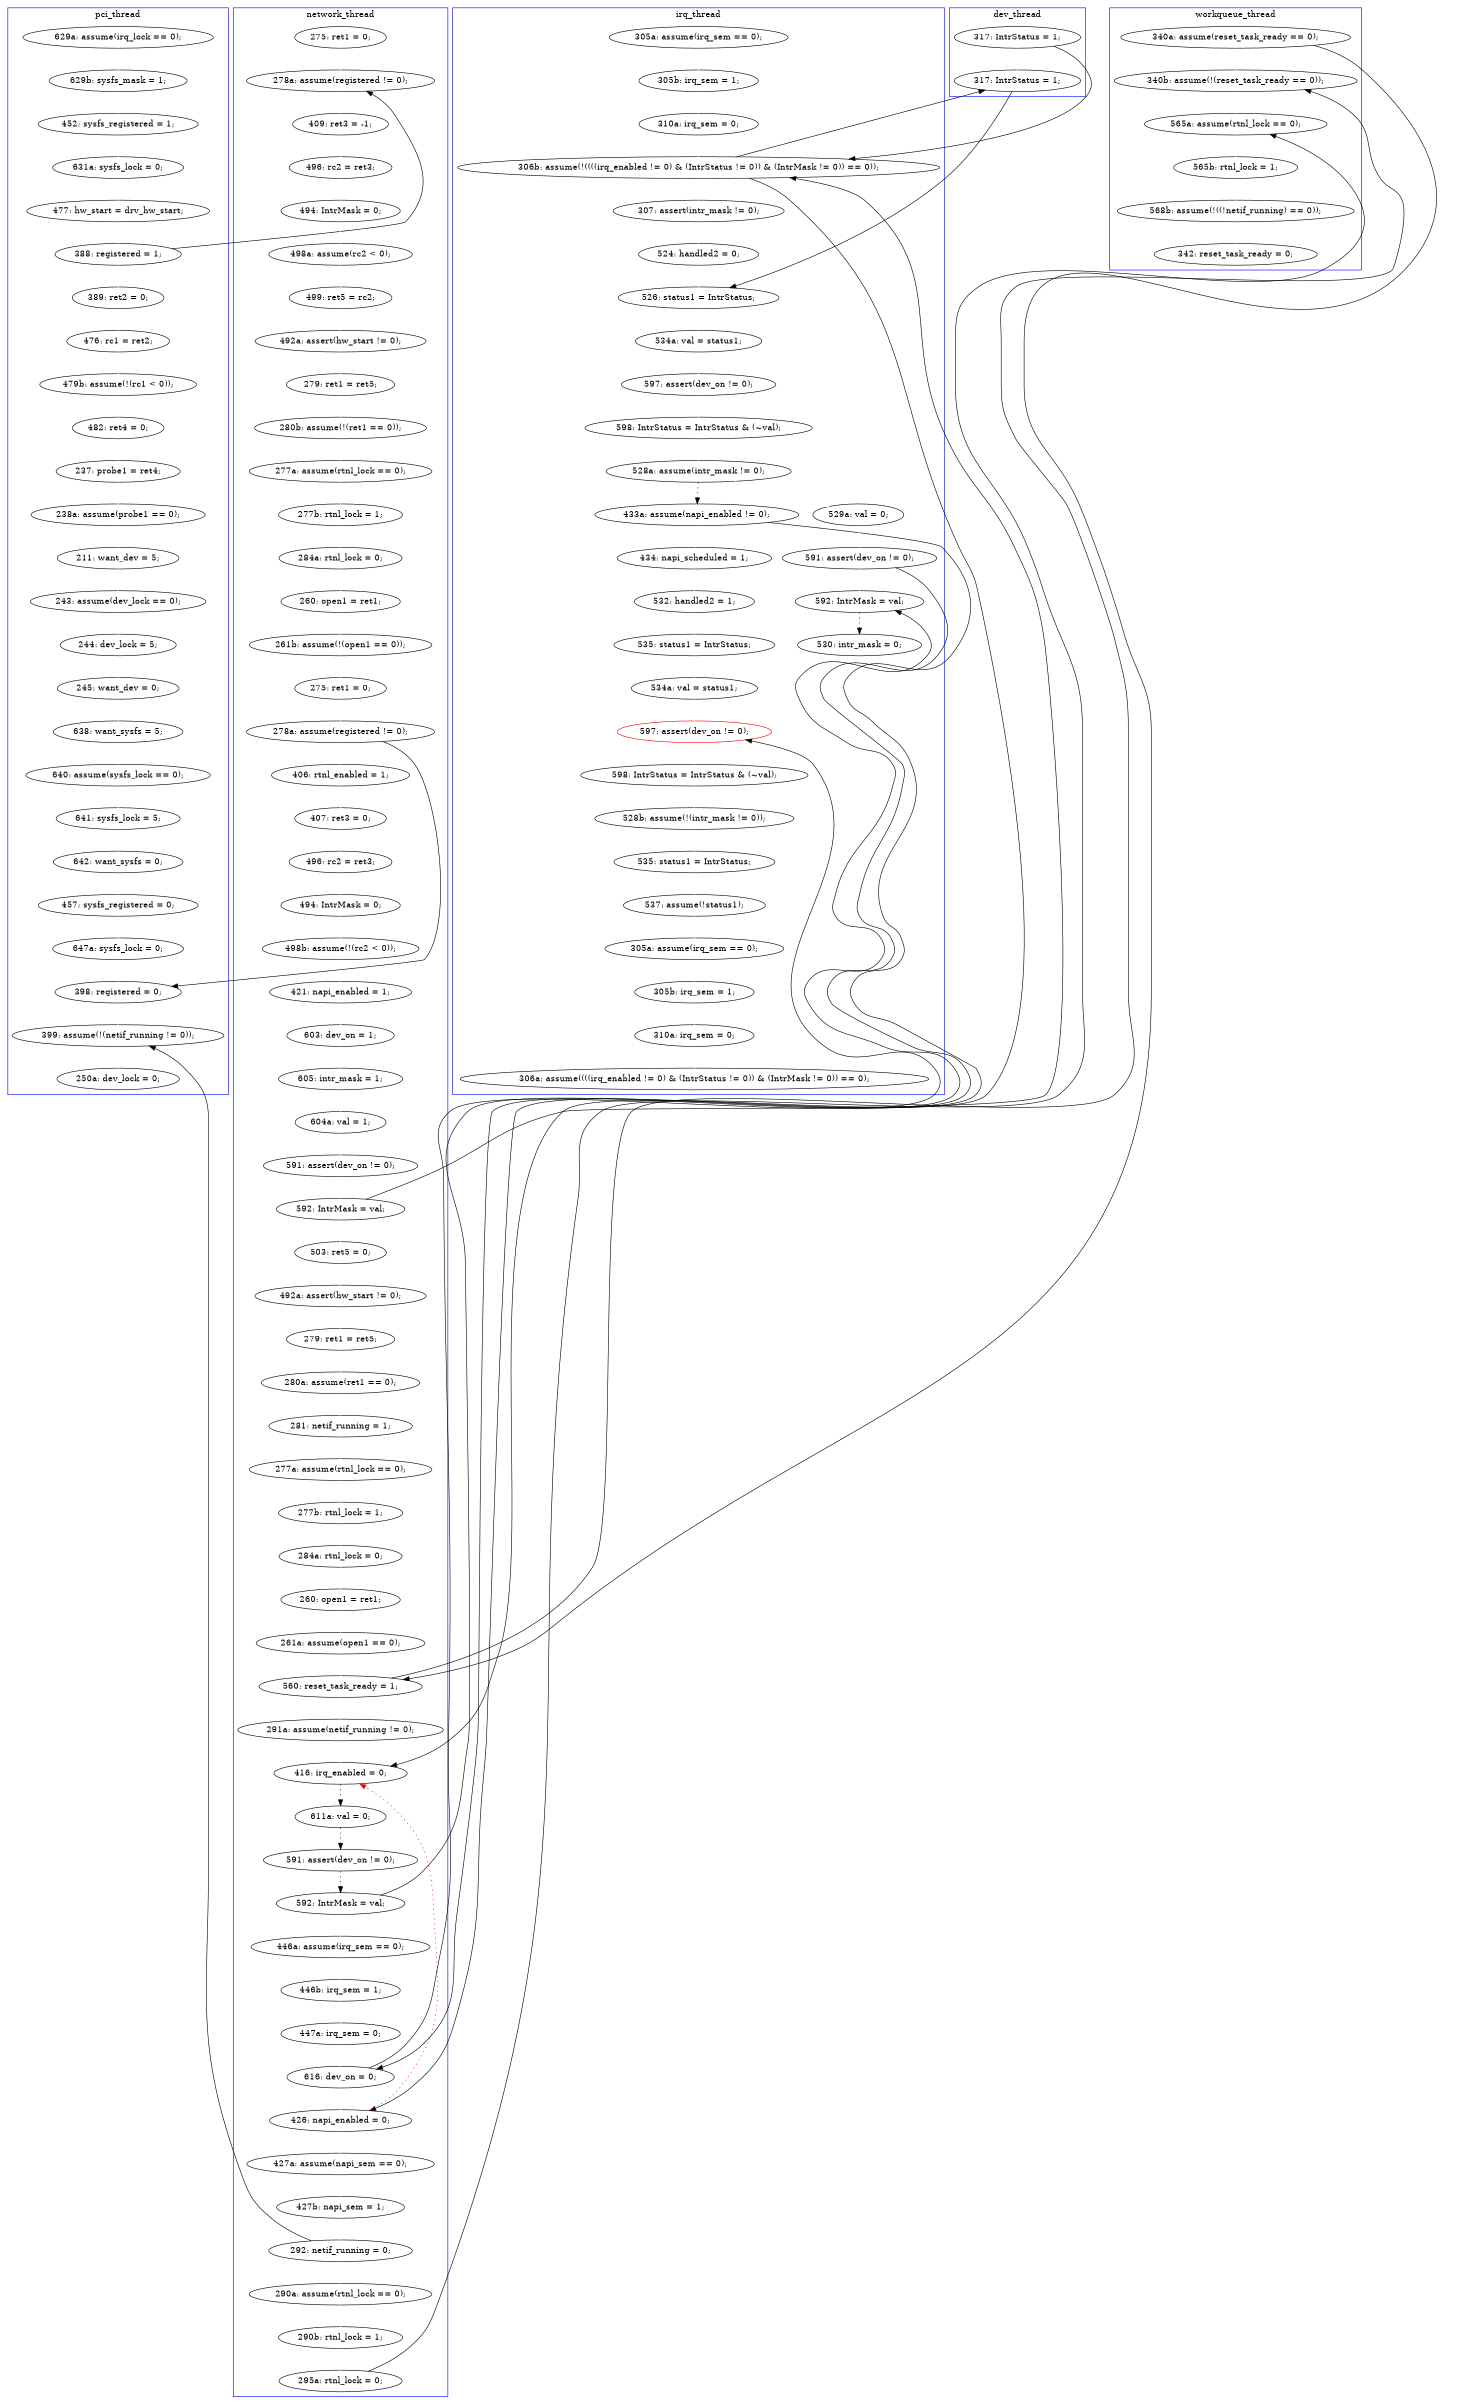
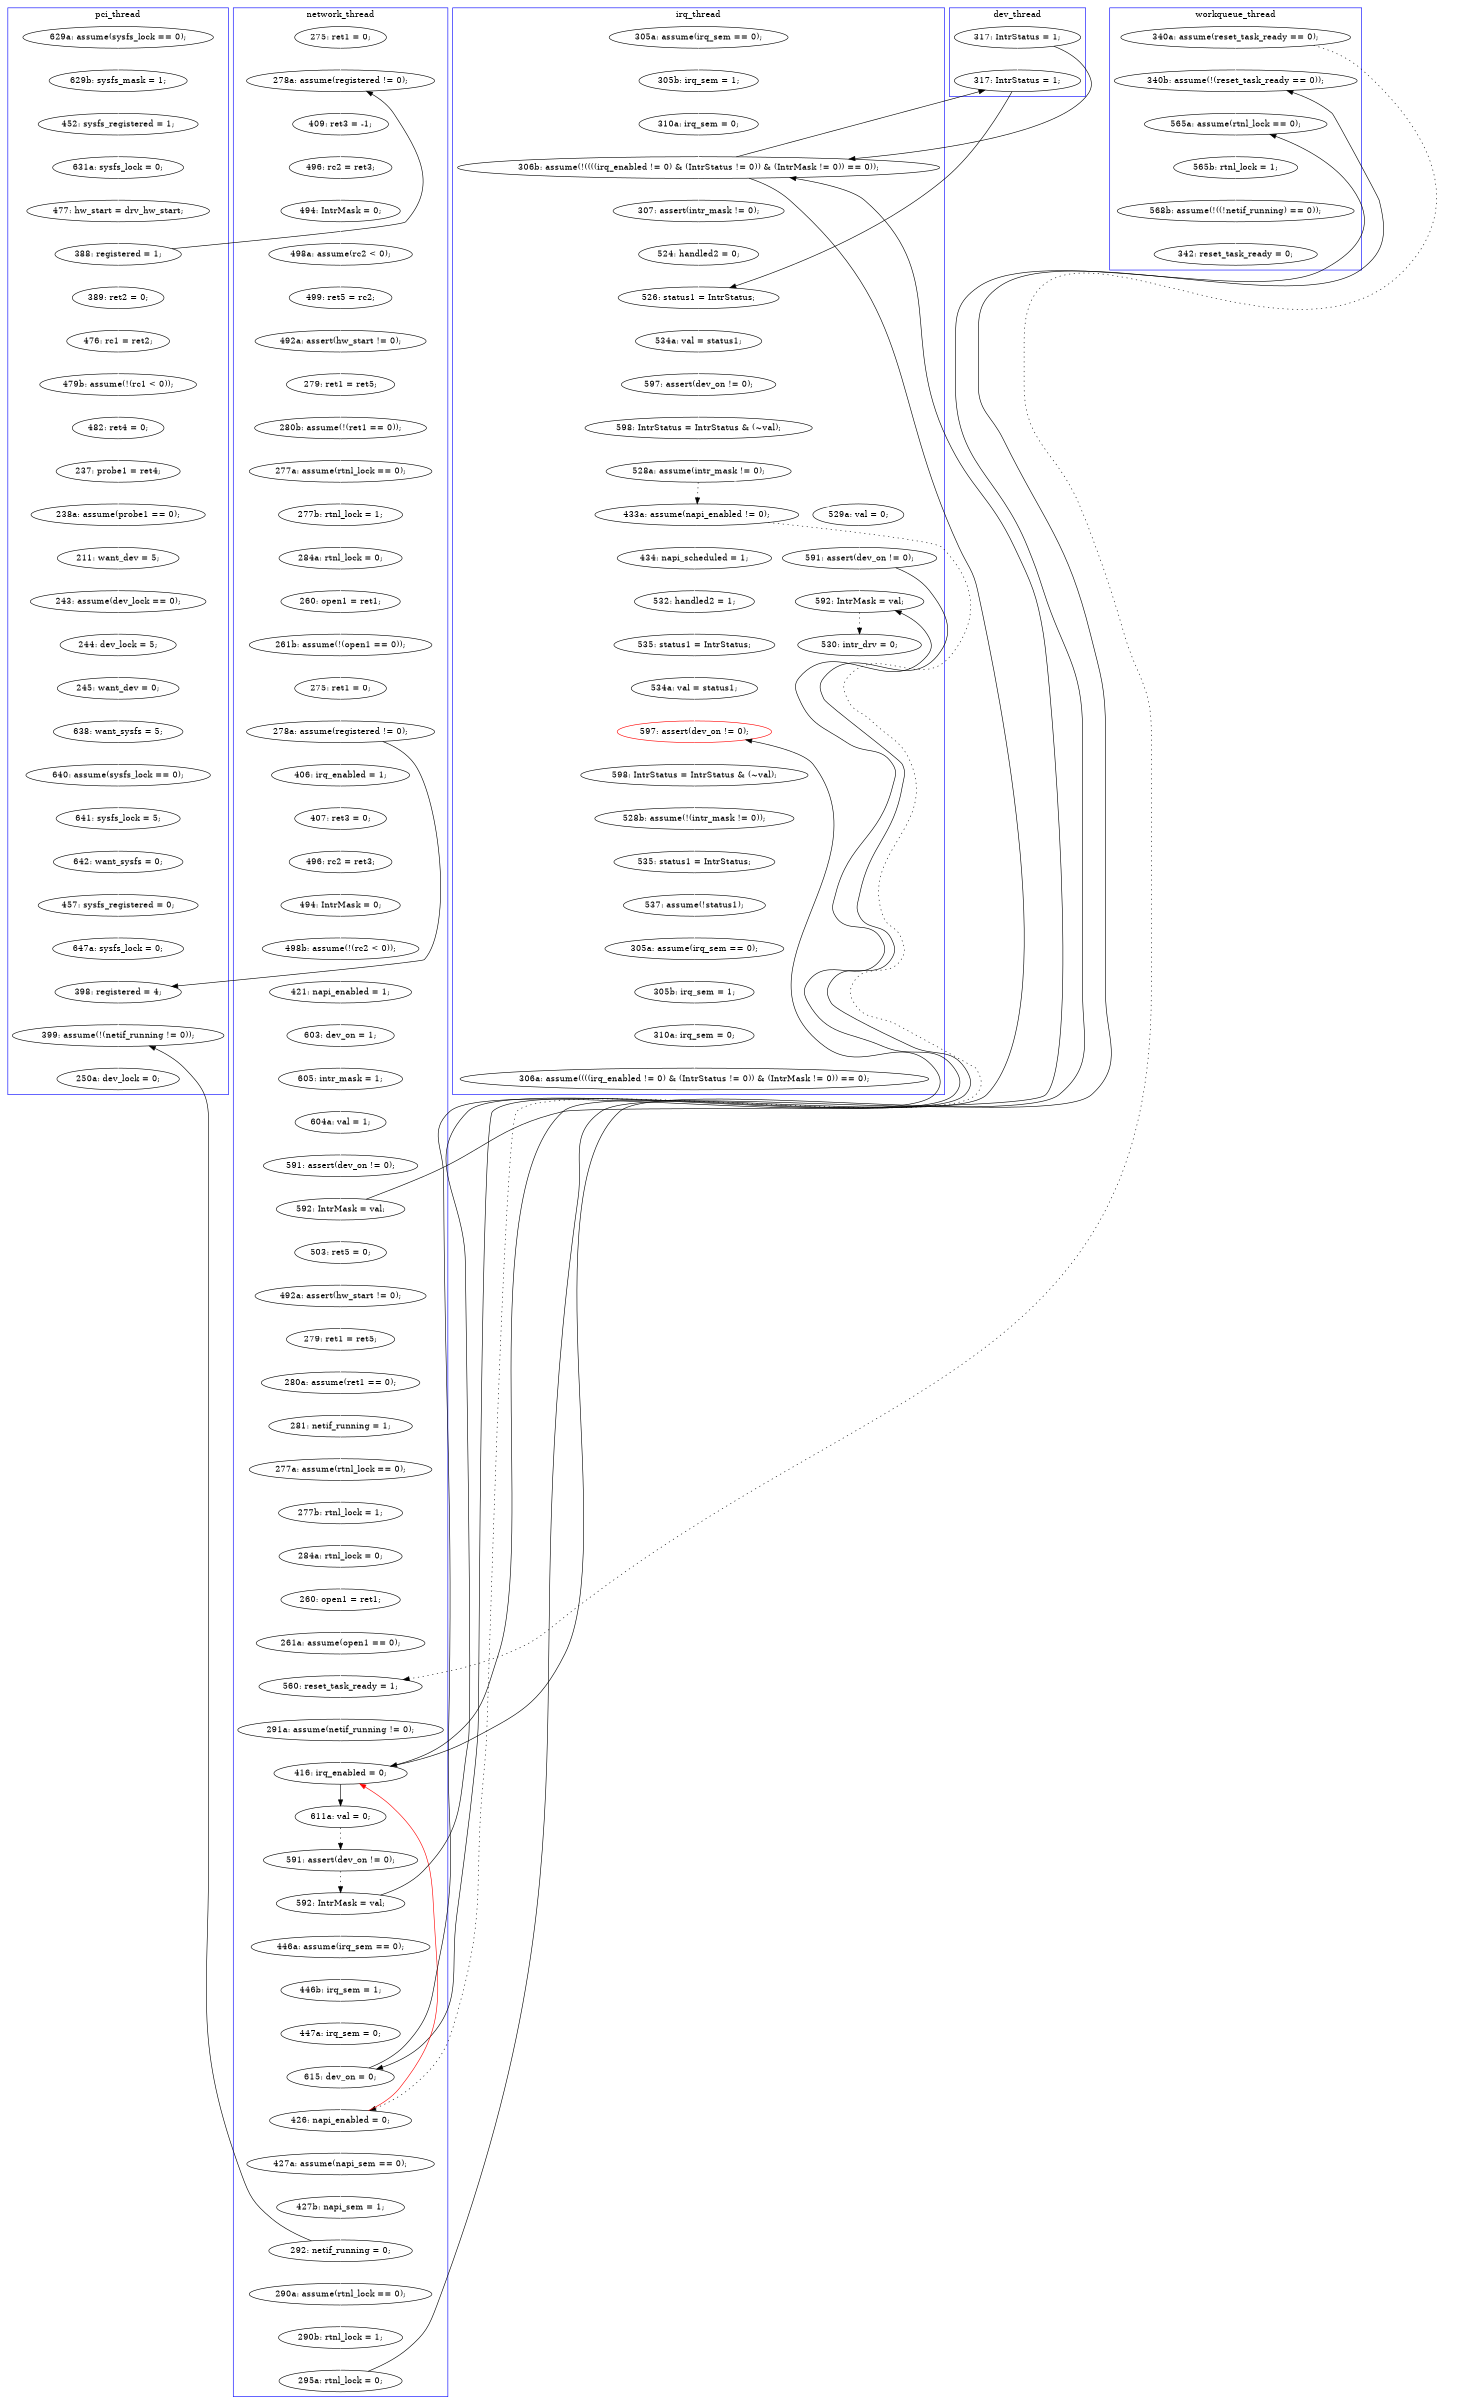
node "629a: assume(irq_lock == 0);": label "629a: assume(irq_lock == 0);" -> "629a: assume(sysfs_lock == 0);"
node "530: intr_mask = 0;": label "530: intr_mask = 0;" -> "530: intr_drv = 0;"
node "406: rtnl_enabled = 1;": label "406: rtnl_enabled = 1;" -> "406: irq_enabled = 1;"
edge "340a: assume(reset_task_ready == 0);" -> "560: reset_task_ready = 1;": style solid -> dotted
edge "560: reset_task_ready = 1;" -> "340b: assume(!(reset_task_ready == 0));": now "416: irq_enabled = 0;" -> "340b: assume(!(reset_task_ready == 0));"
node "398: registered = 0;": label "398: registered = 0;" -> "398: registered = 4;"
edge "433a: assume(napi_enabled != 0);" -> "426: napi_enabled = 0;": style solid -> dotted
edge "416: irq_enabled = 0;" -> "611a: val = 0;": style dotted -> solid
edge "426: napi_enabled = 0;" -> "416: irq_enabled = 0;": style dotted -> solid
node "616: dev_on = 0;": label "616: dev_on = 0;" -> "615: dev_on = 0;"
